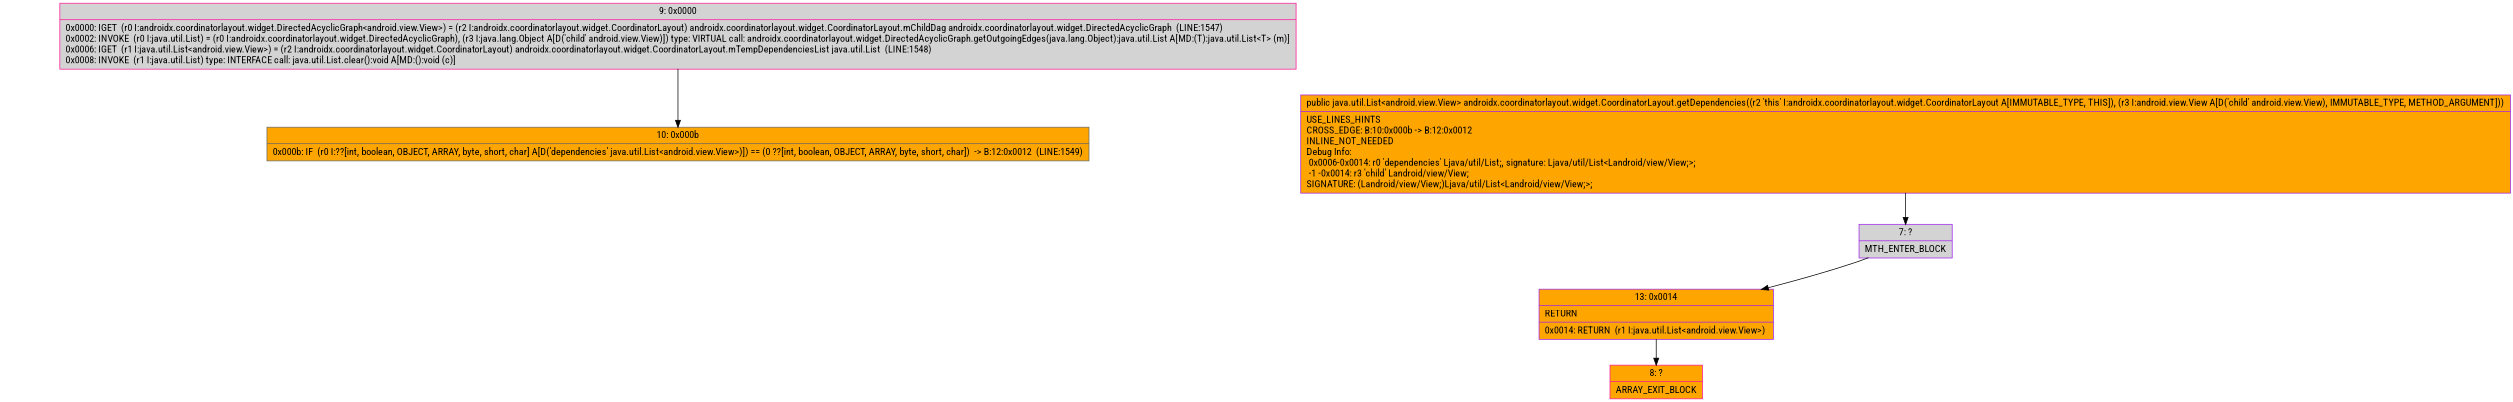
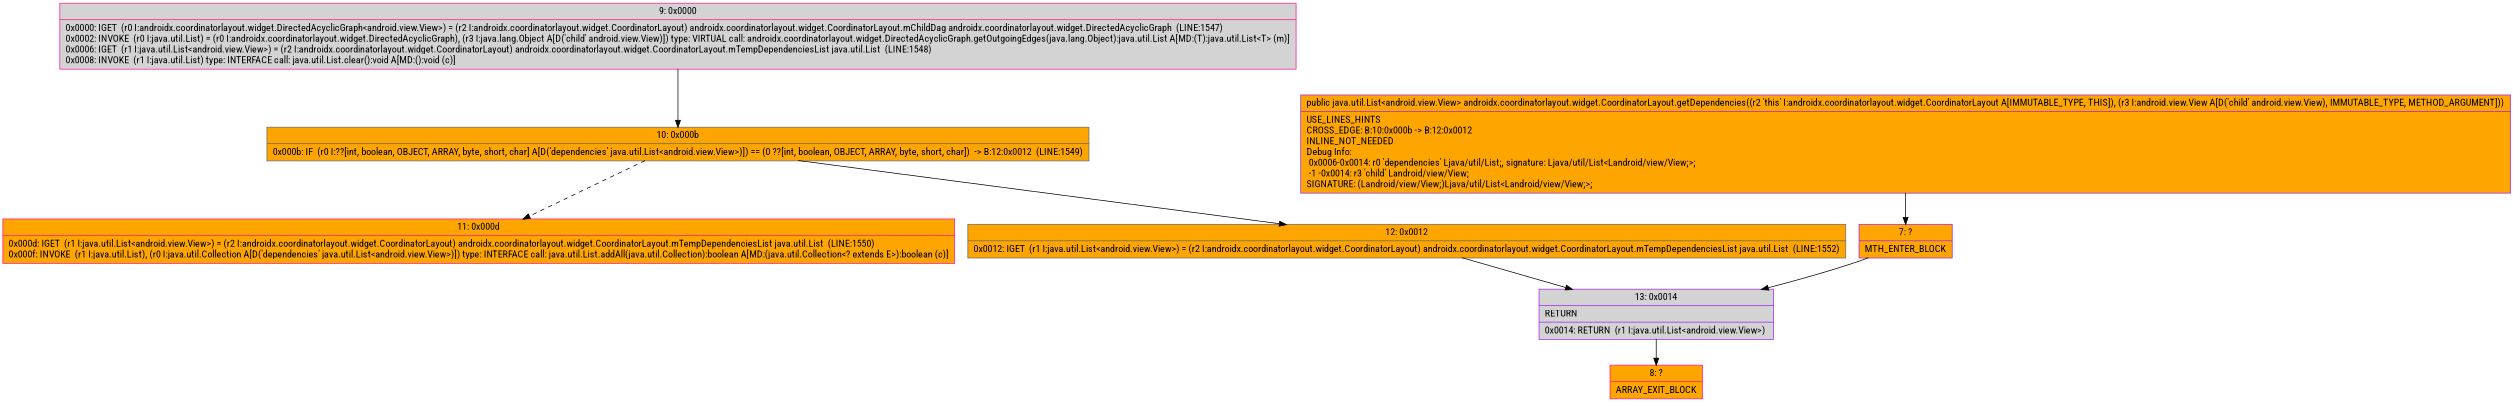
node "11: 0x000d": added
node "12: 0x0012": added
node "7: ?": fillcolor lightgrey -> orange
node "13: 0x0014": fillcolor orange -> lightgrey
